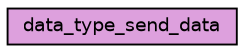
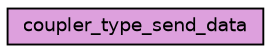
node "data_type_send_data": label "data_type_send_data" -> "coupler_type_send_data"
